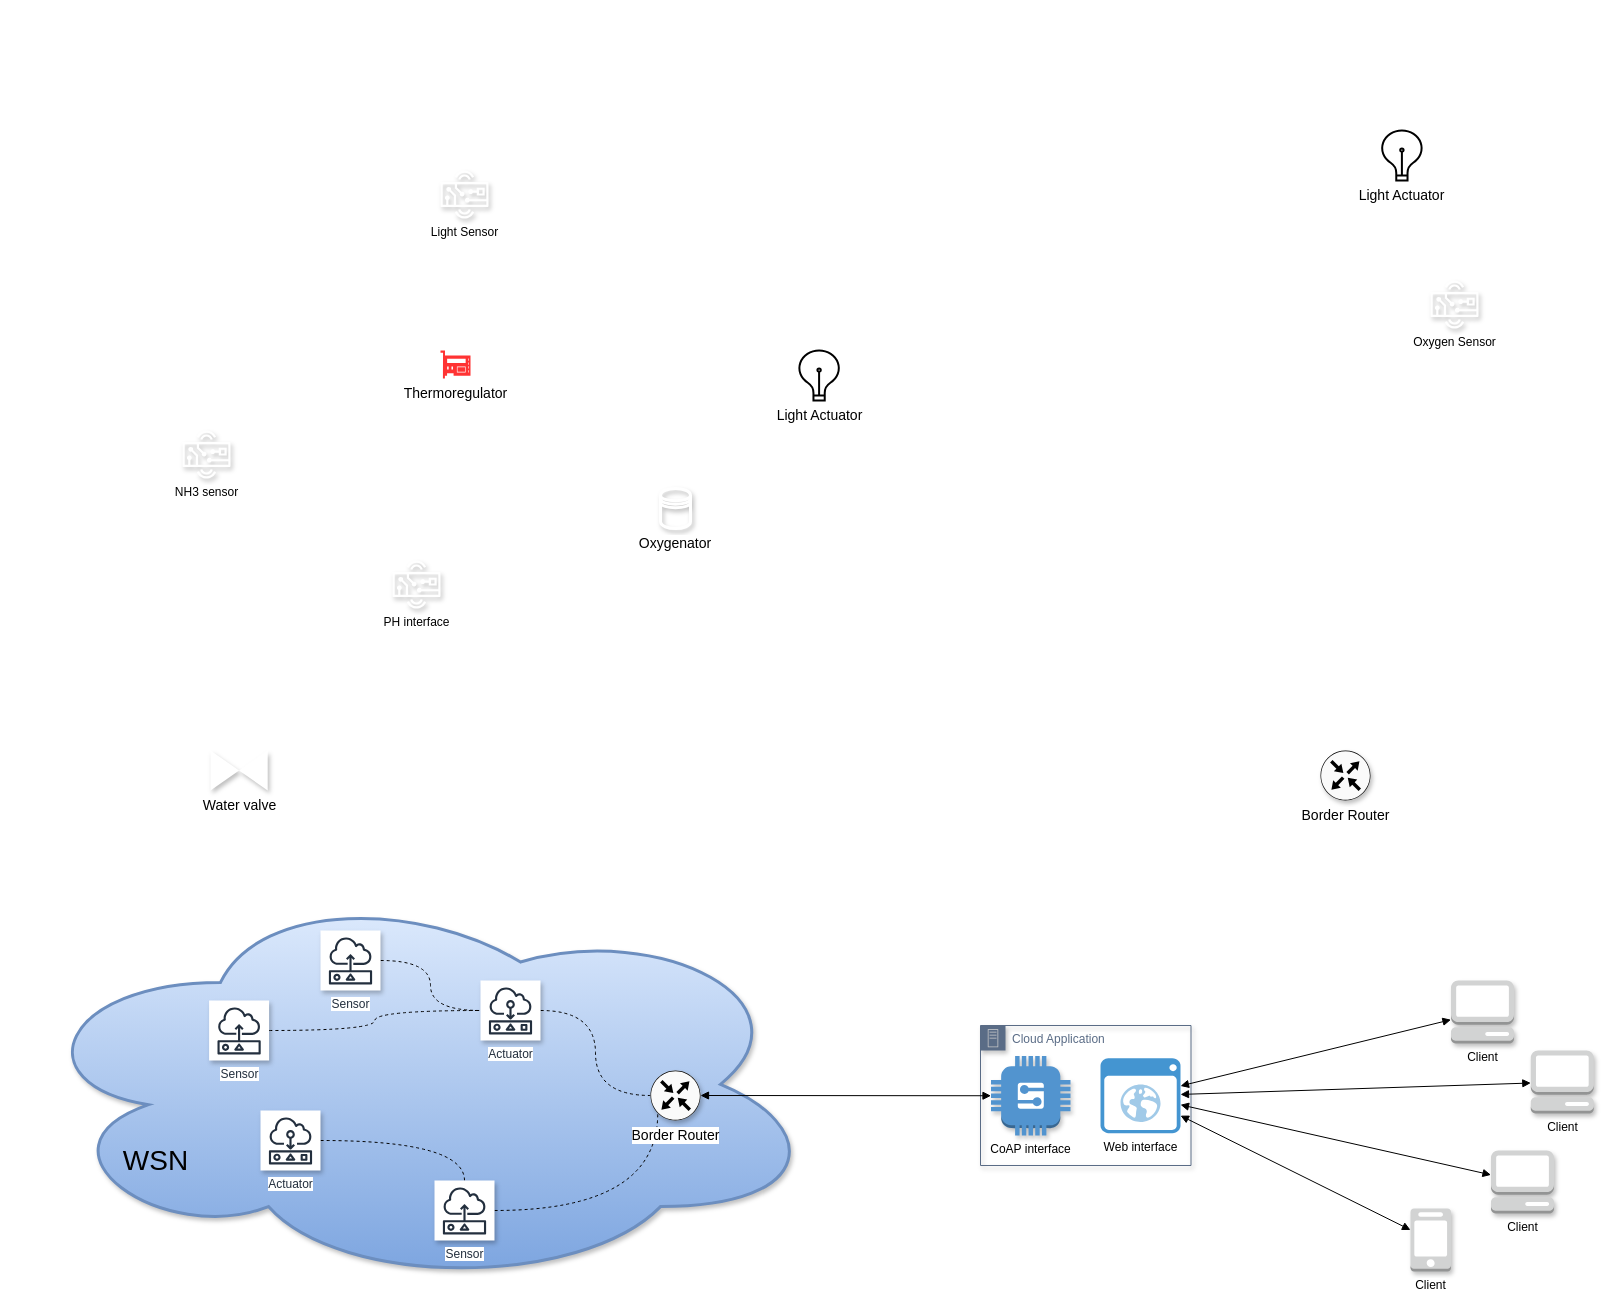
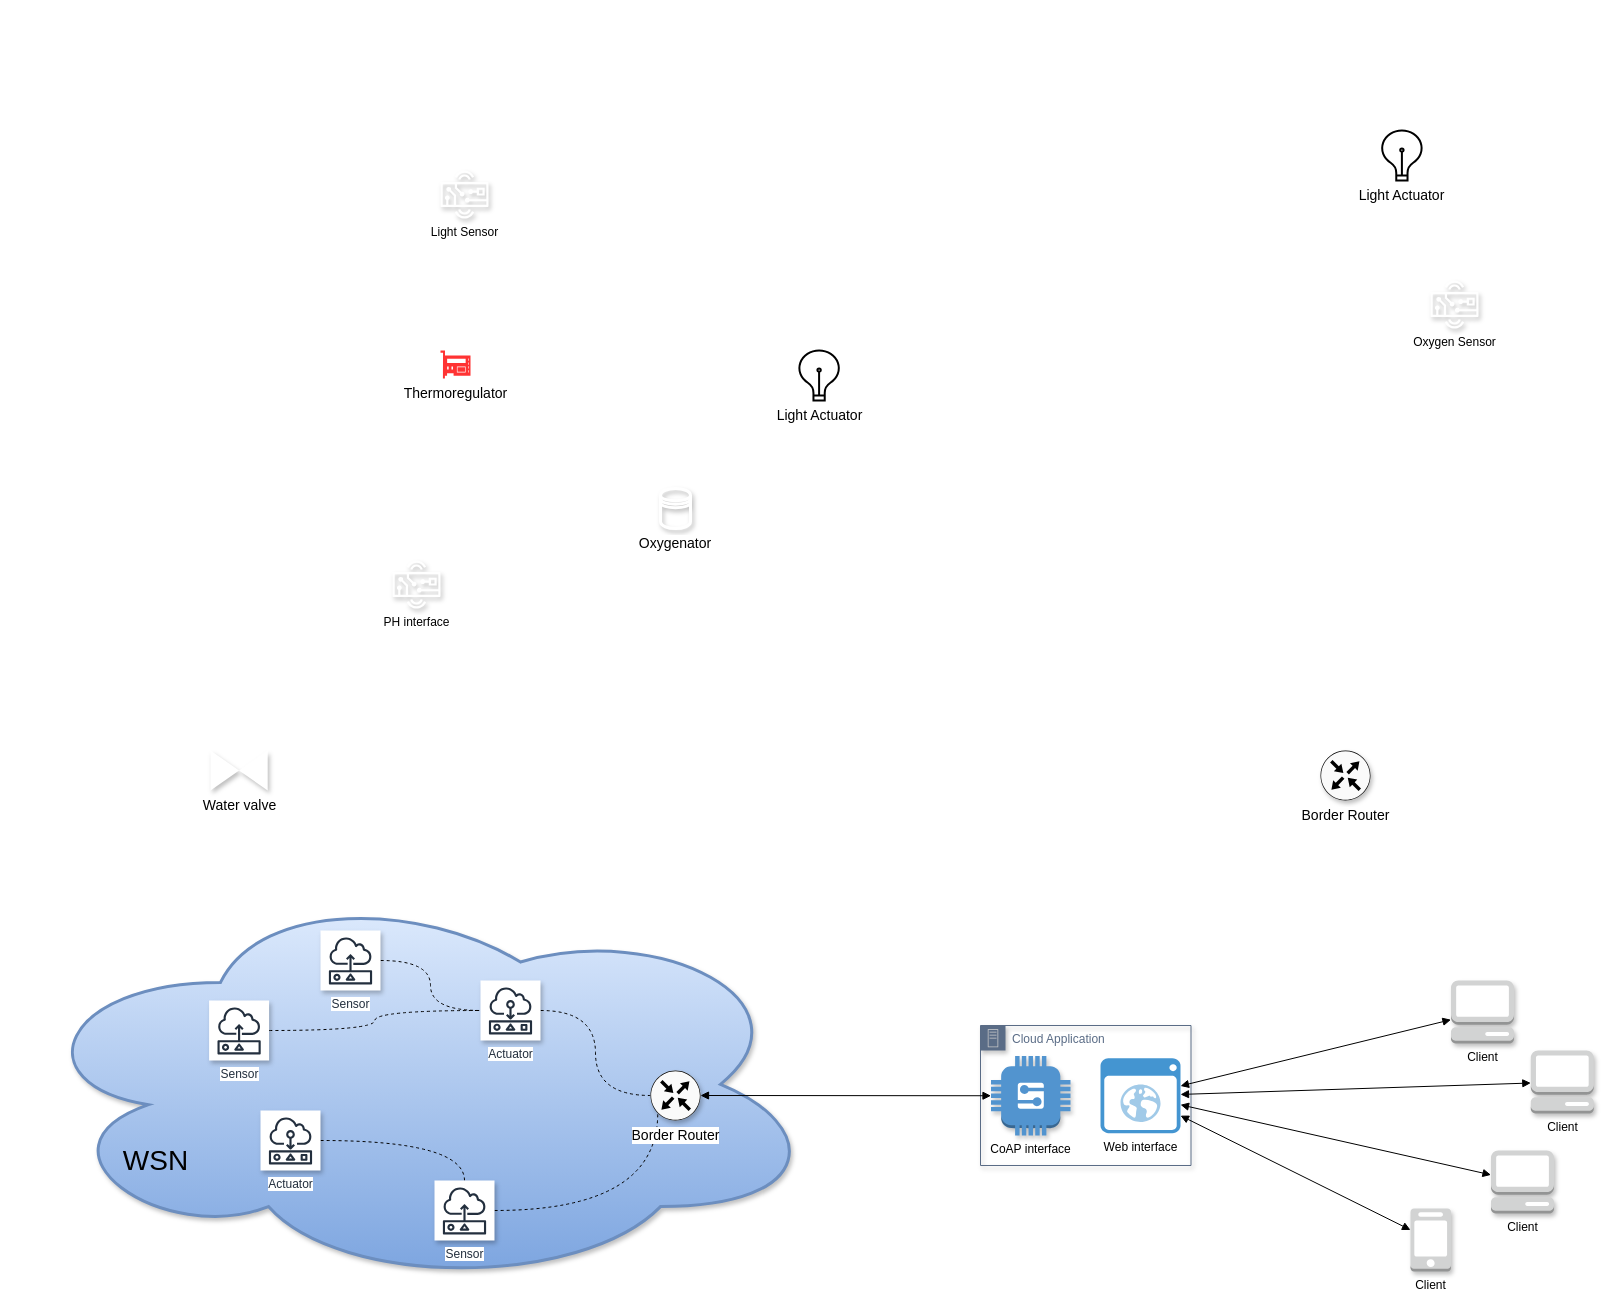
node "NH3 sensor": removed
